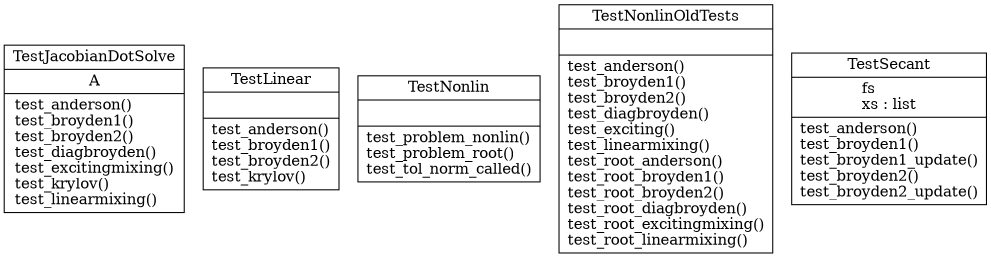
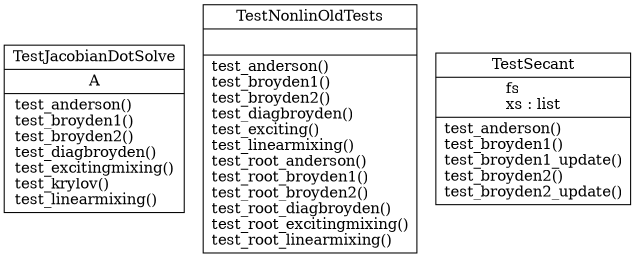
node "TestLinear": removed
node "TestNonlin": removed
